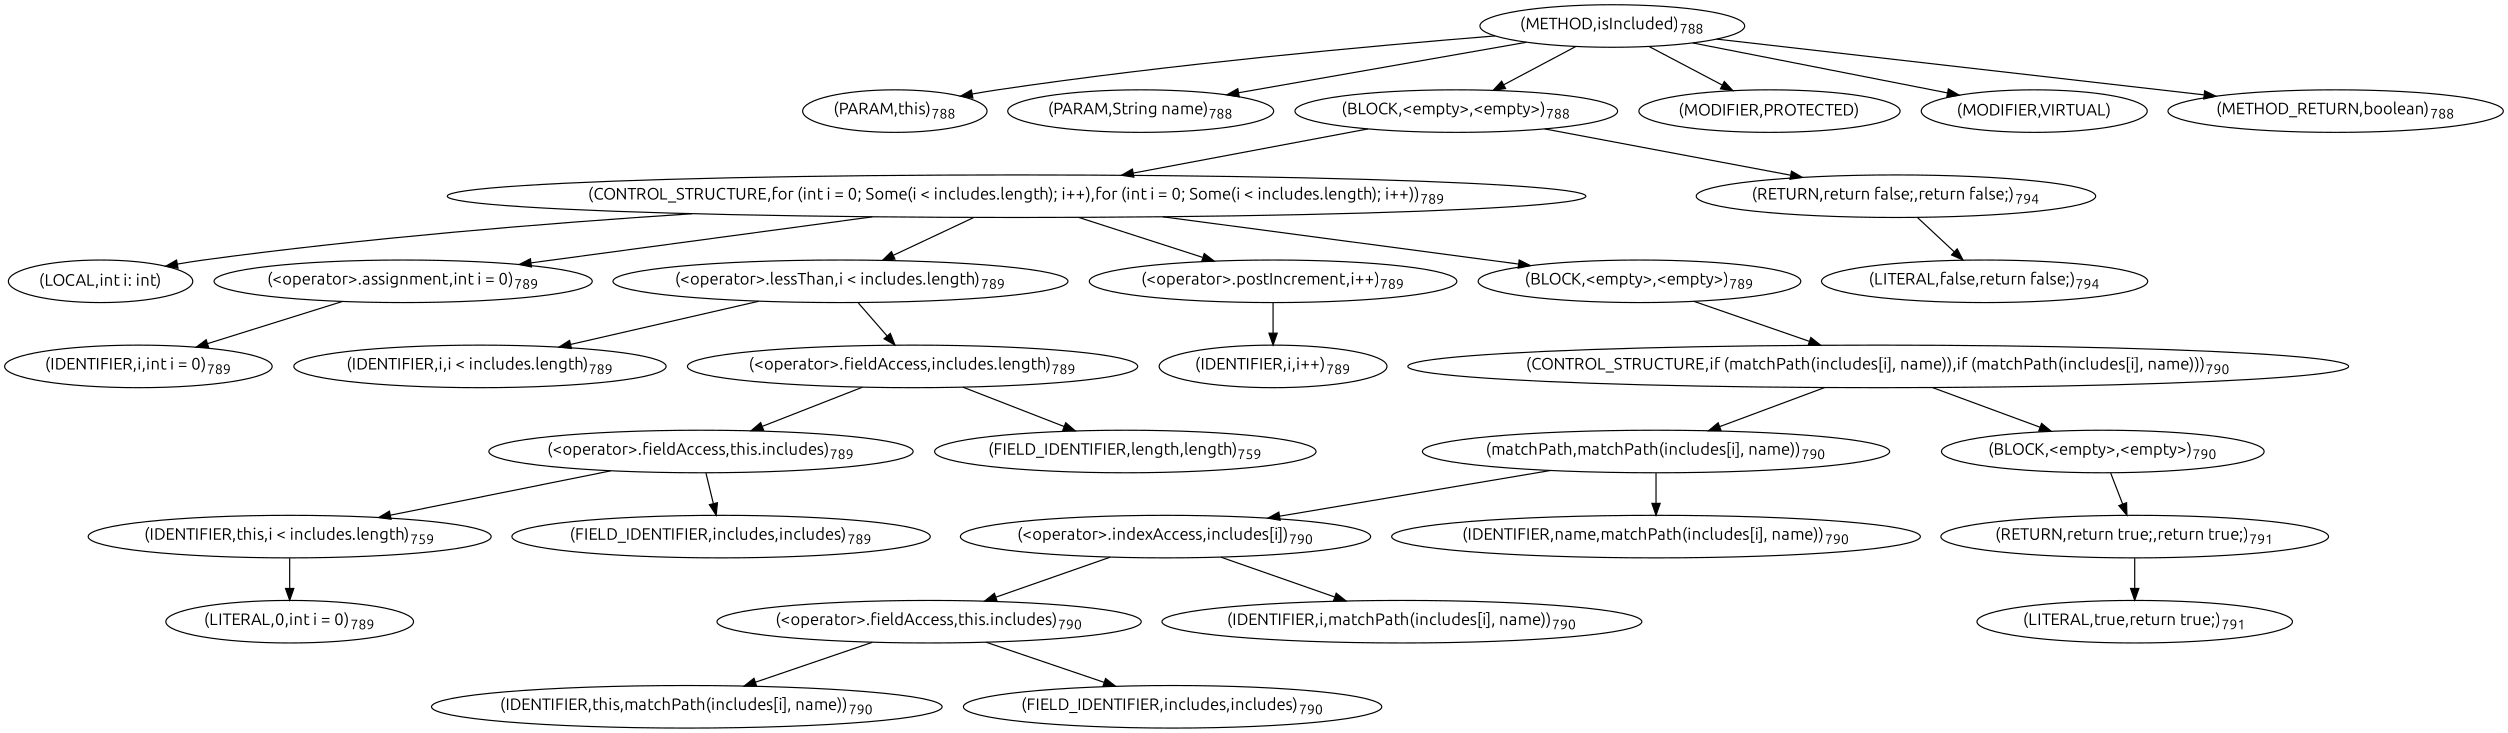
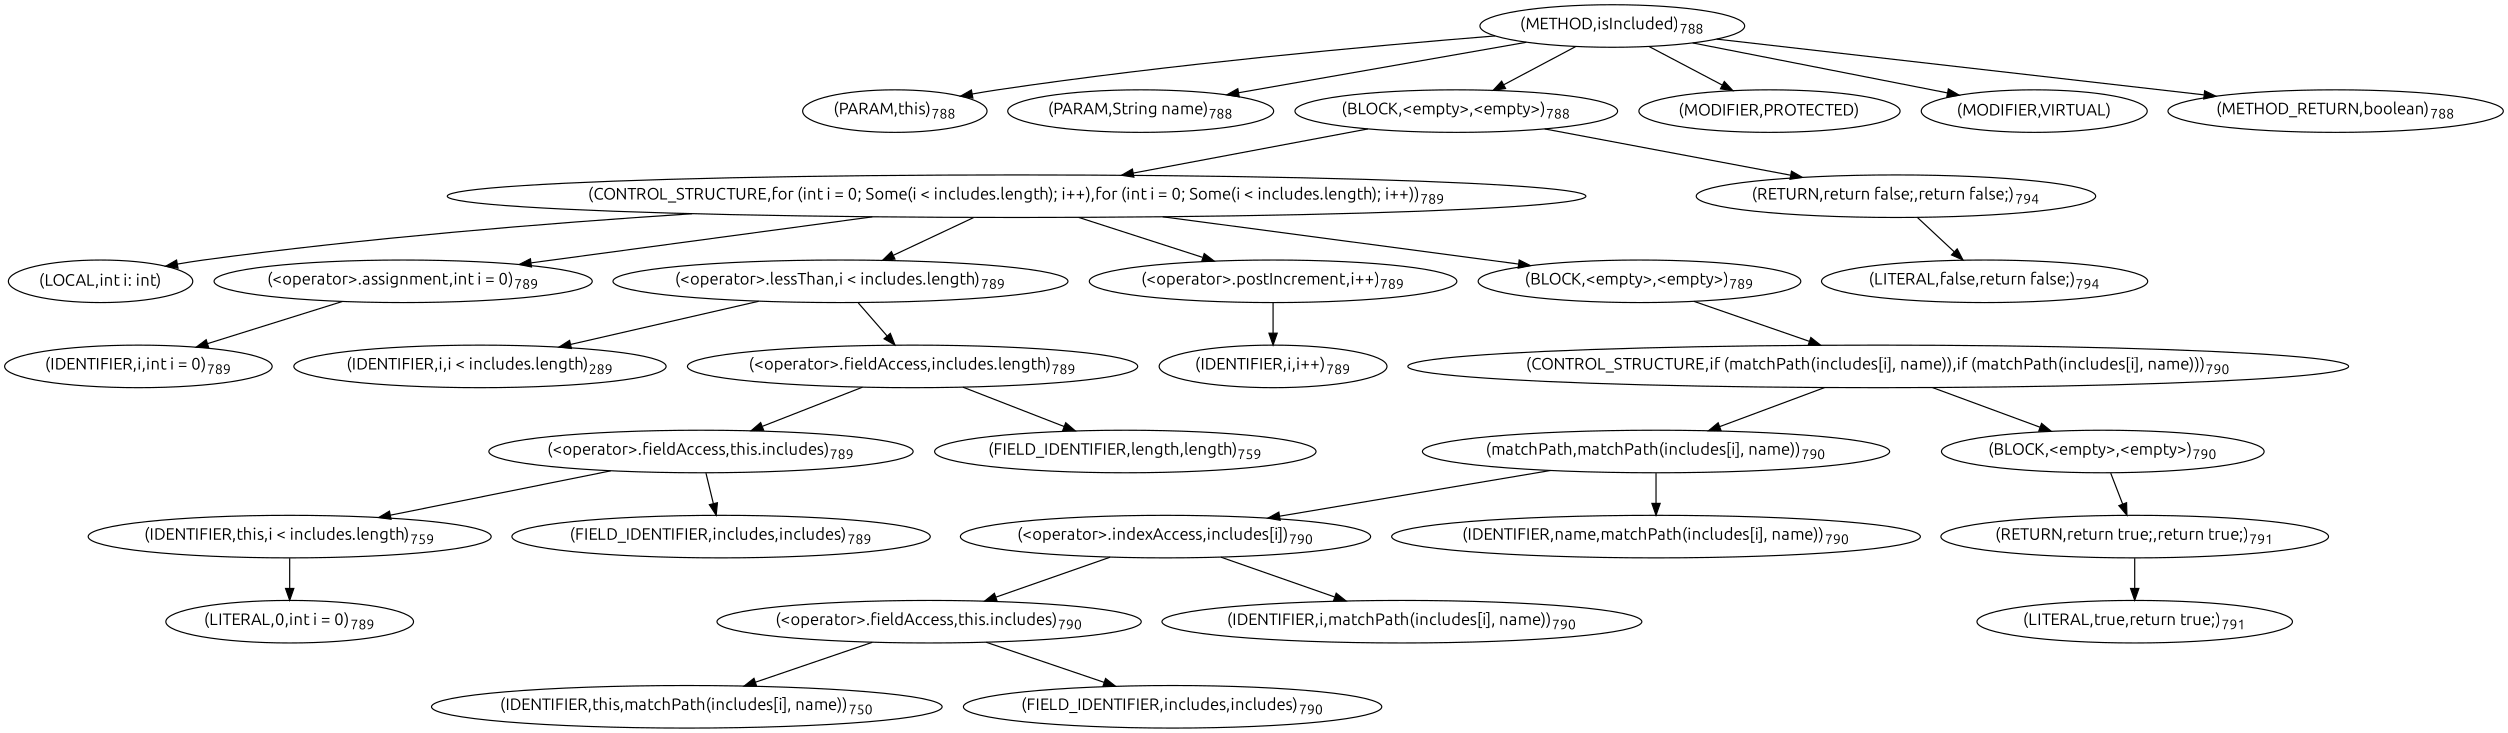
node "(IDENTIFIER,i,i < includes.length)": text "789" -> "289"
node "(IDENTIFIER,this,matchPath(includes[i], name))": text "790" -> "750"
